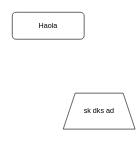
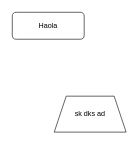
node "sk dks ad": moved (99, 111) -> (90, 114)
